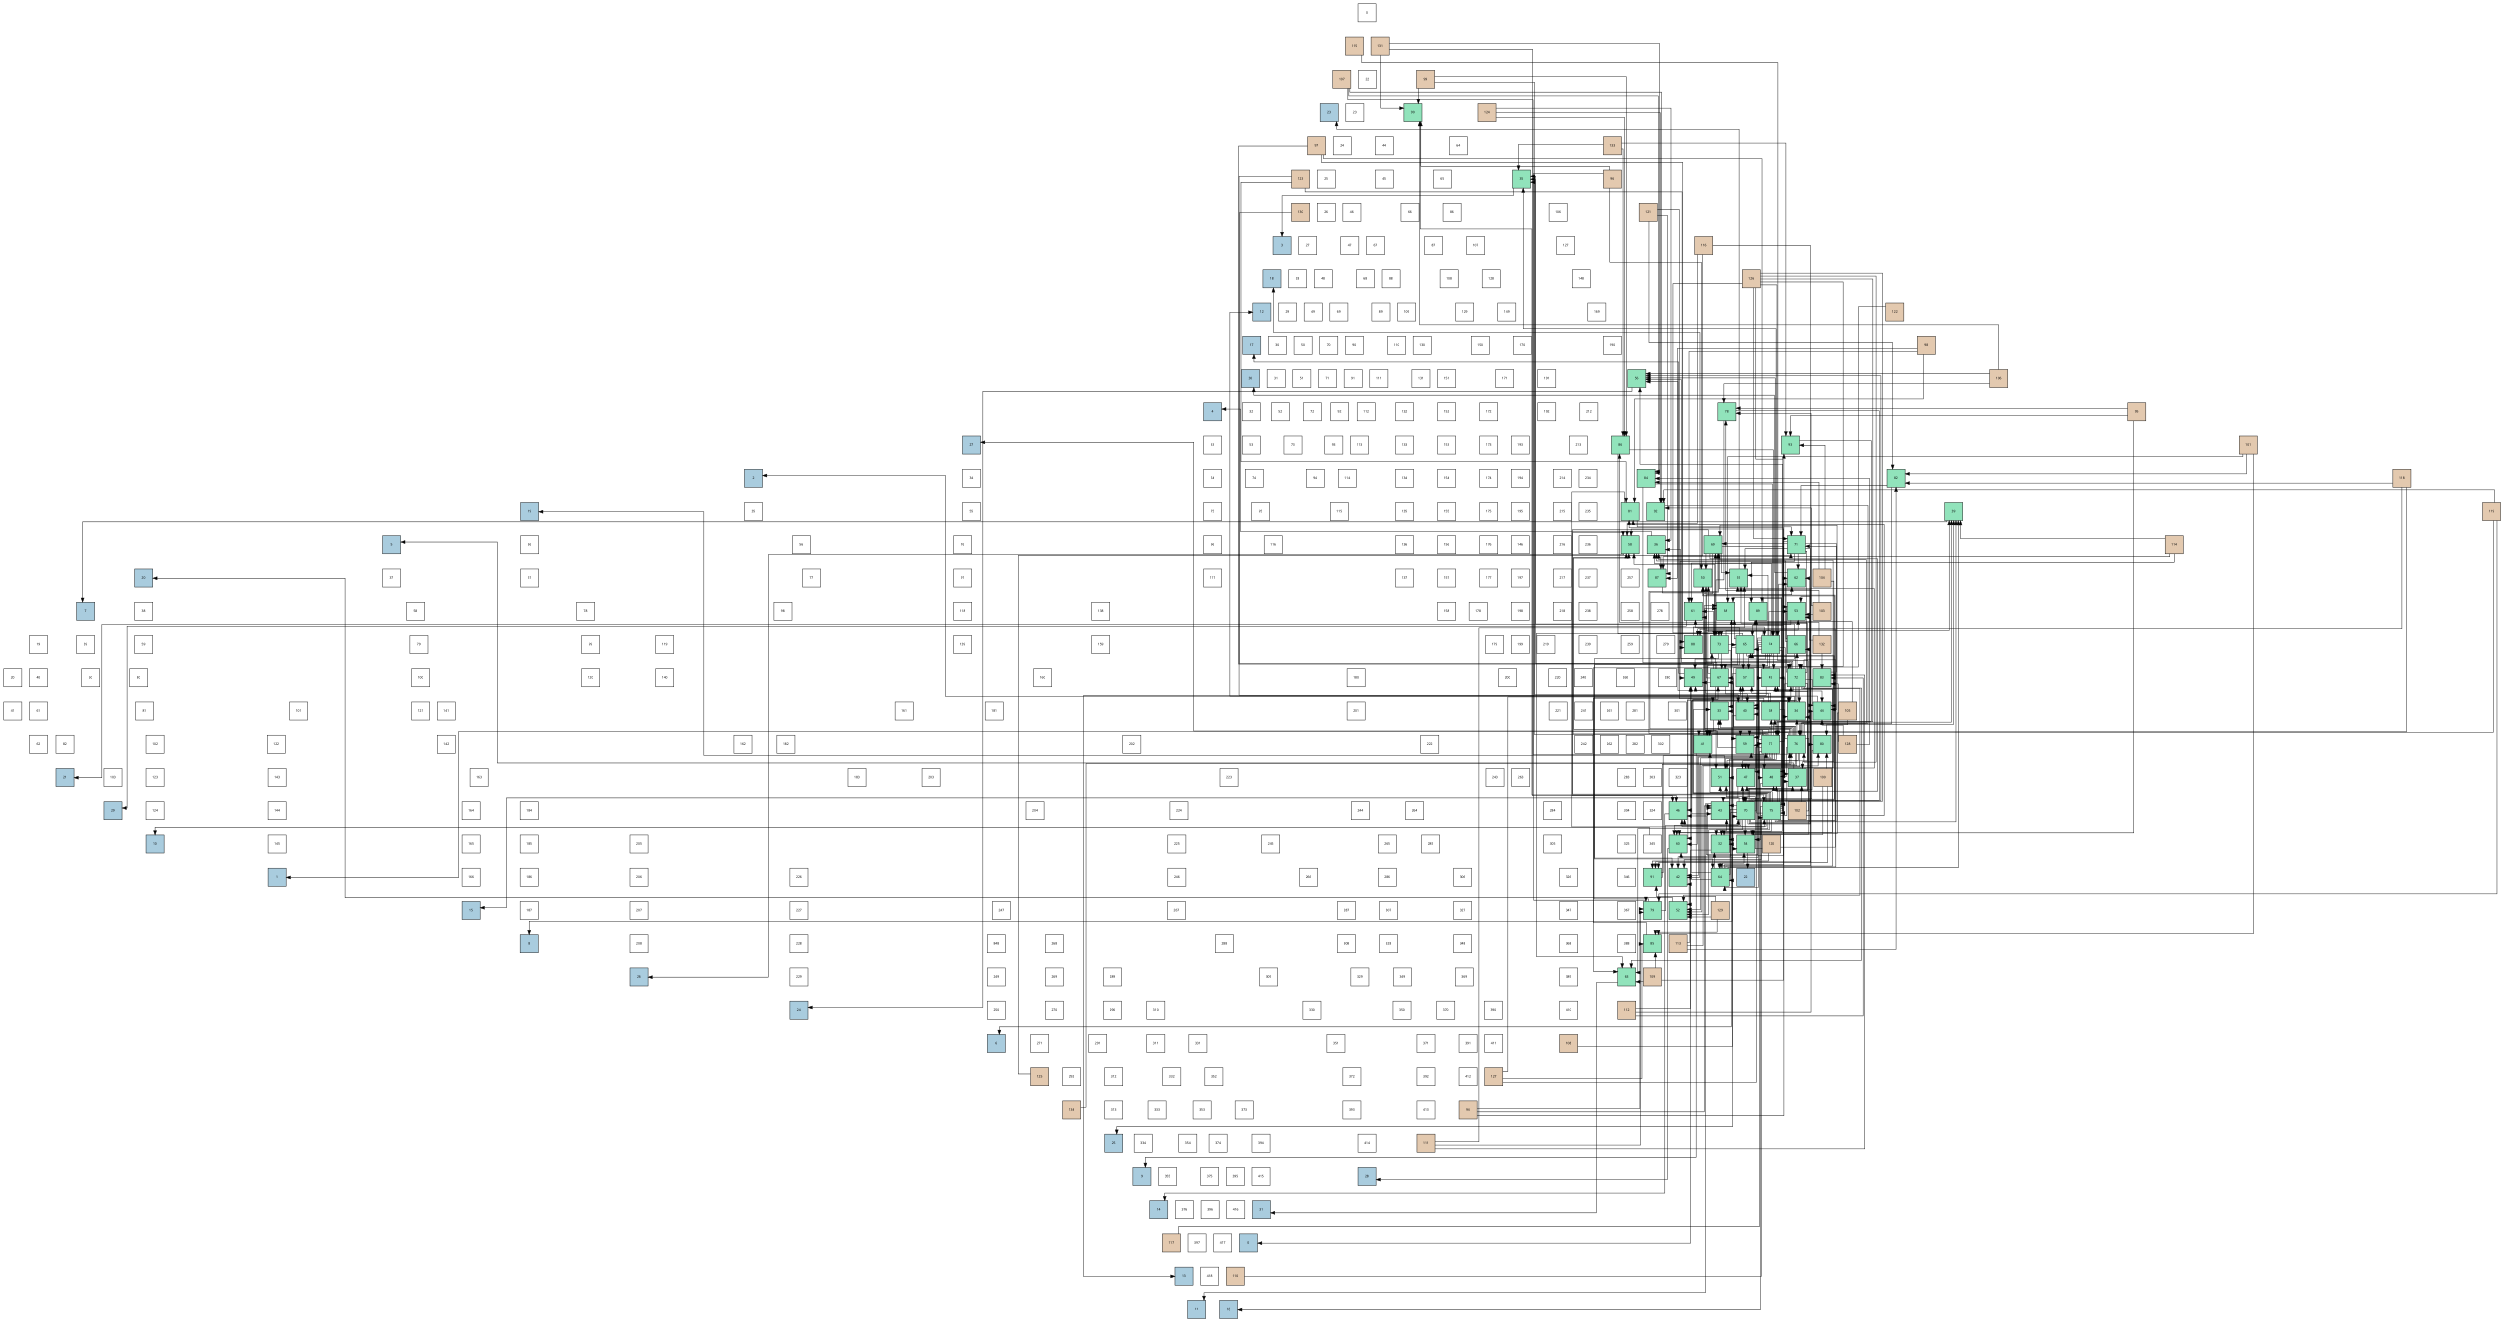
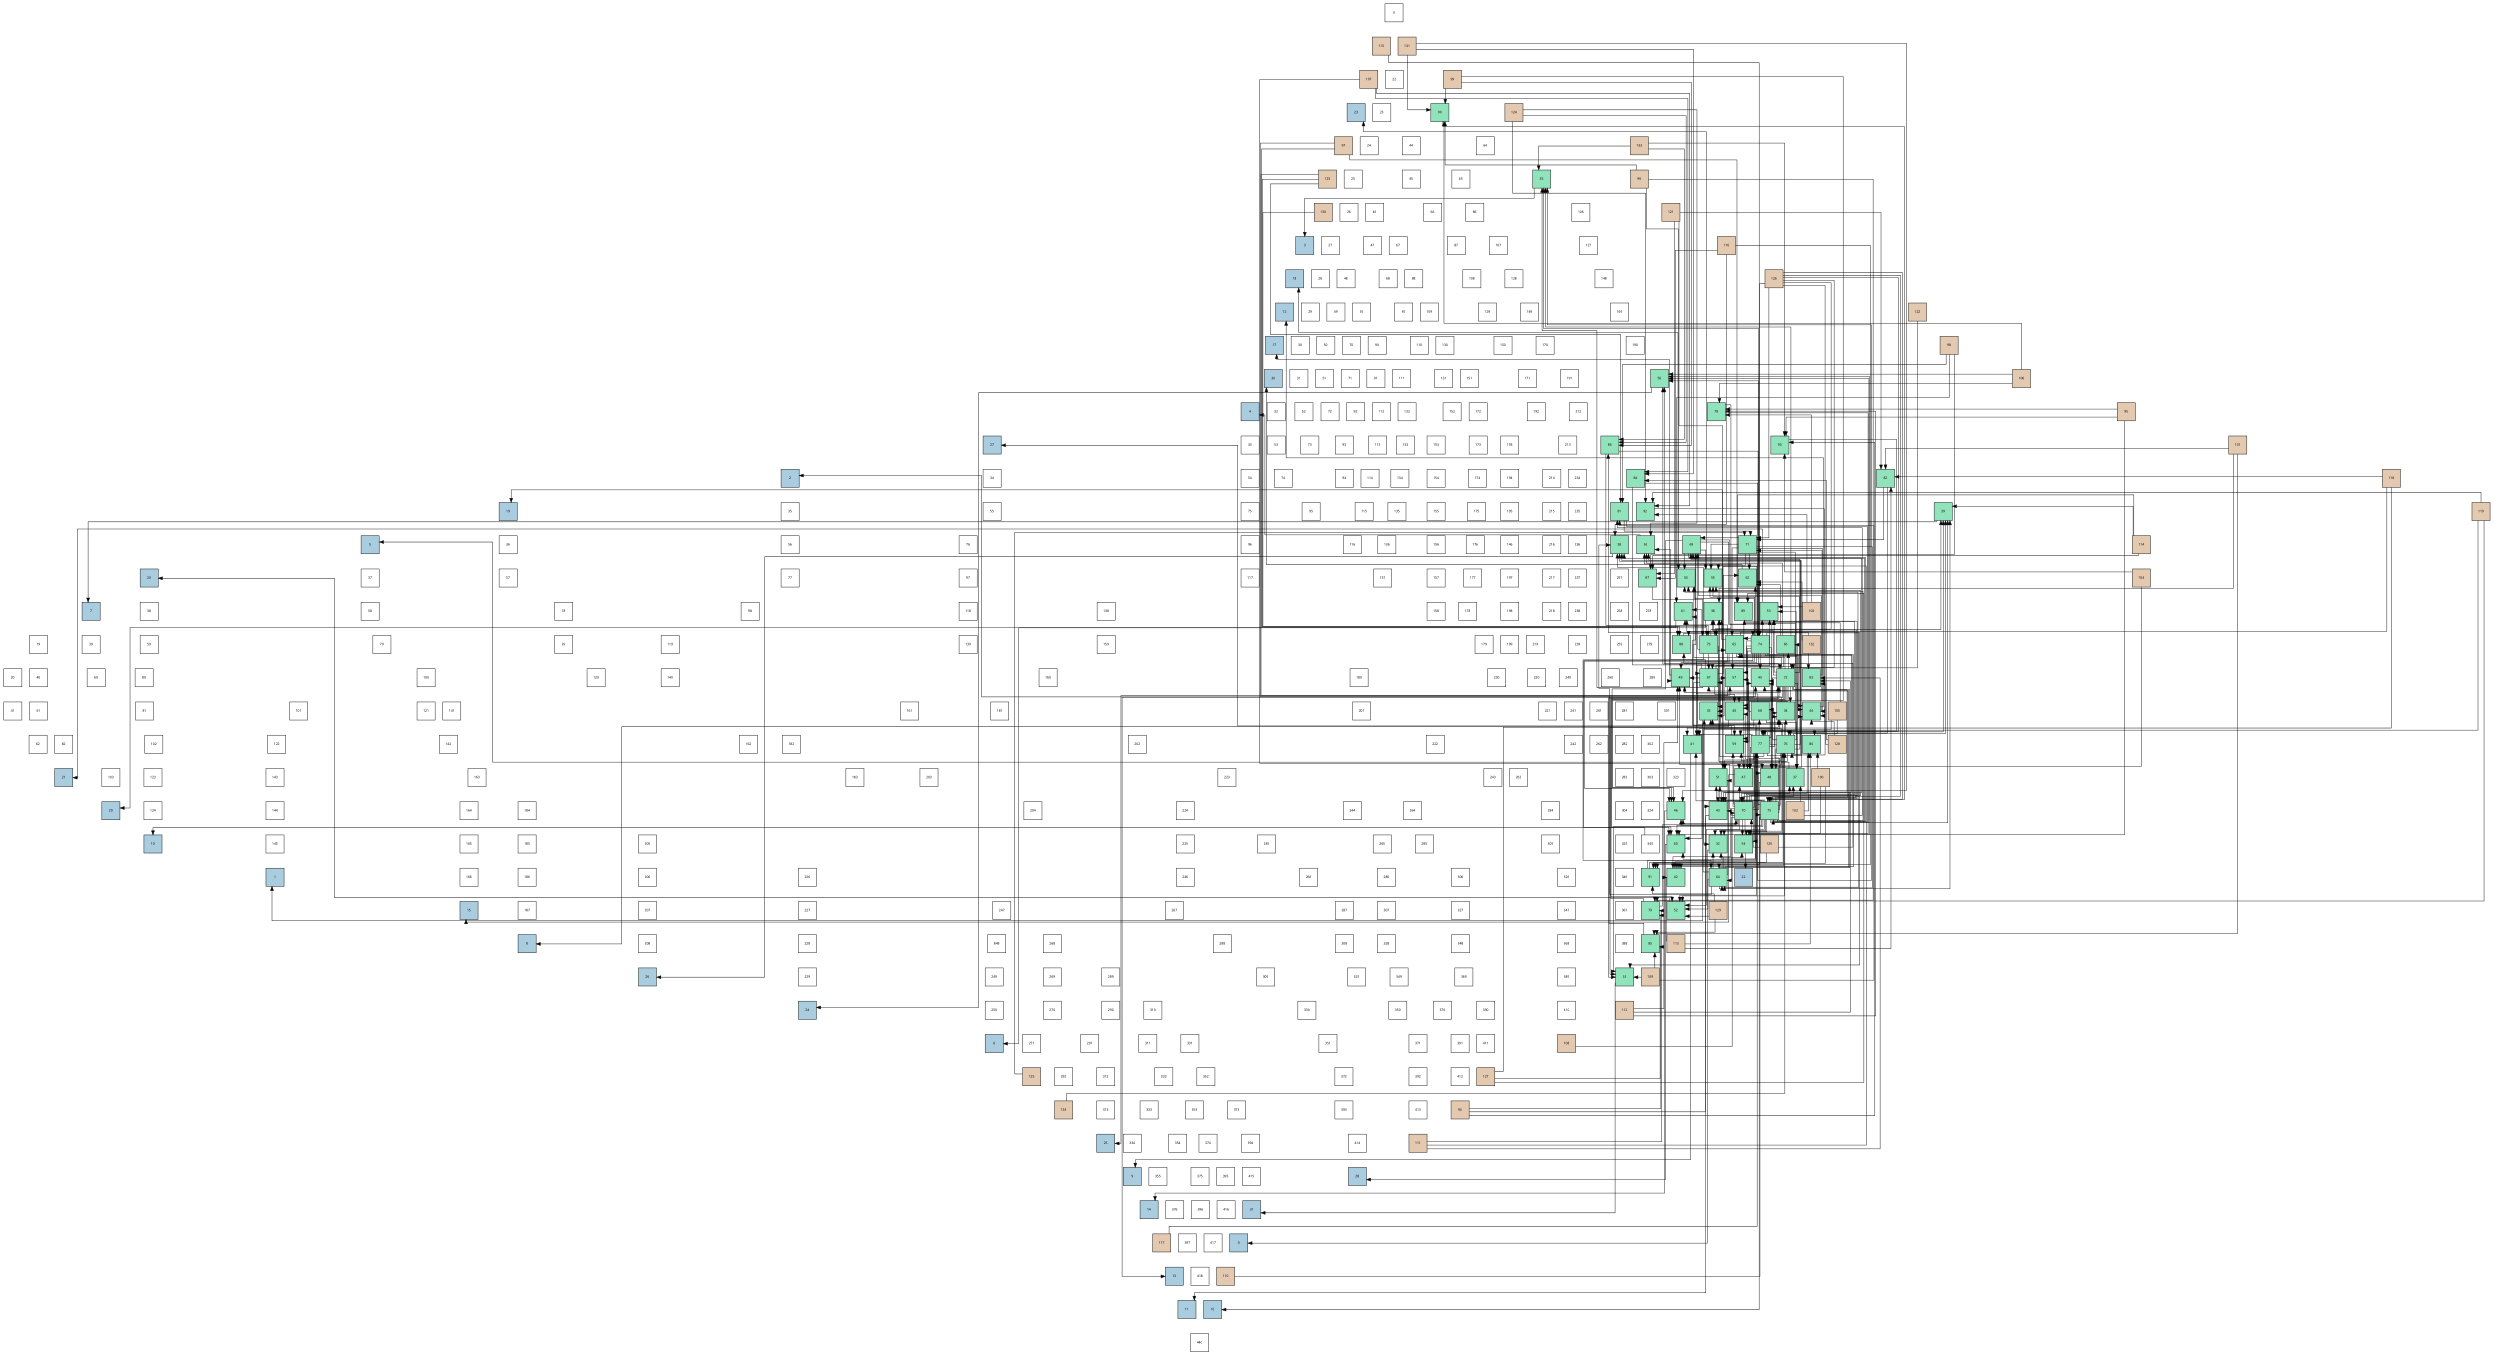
edge "104" -> "84": removed
node "440": added
